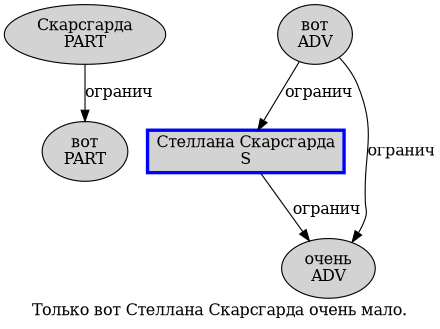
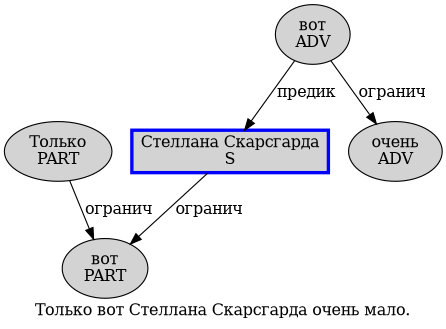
node "Скарсгарда PART": label "Скарсгарда PART" -> "Только PART"
edge "вот ADV" -> "Стеллана Скарсгарда S": label "огранич" -> "предик"
edge "Стеллана Скарсгарда S" -> "очень ADV": now "Стеллана Скарсгарда S" -> "вот PART"
